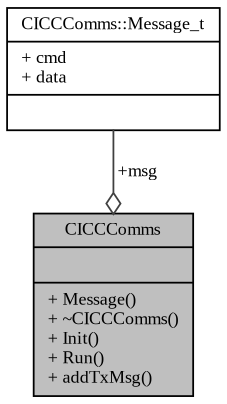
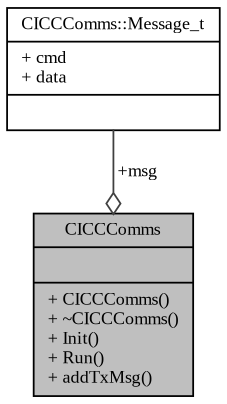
node "CICCComms": text "+ Message()" -> "+ CICCComms()"
